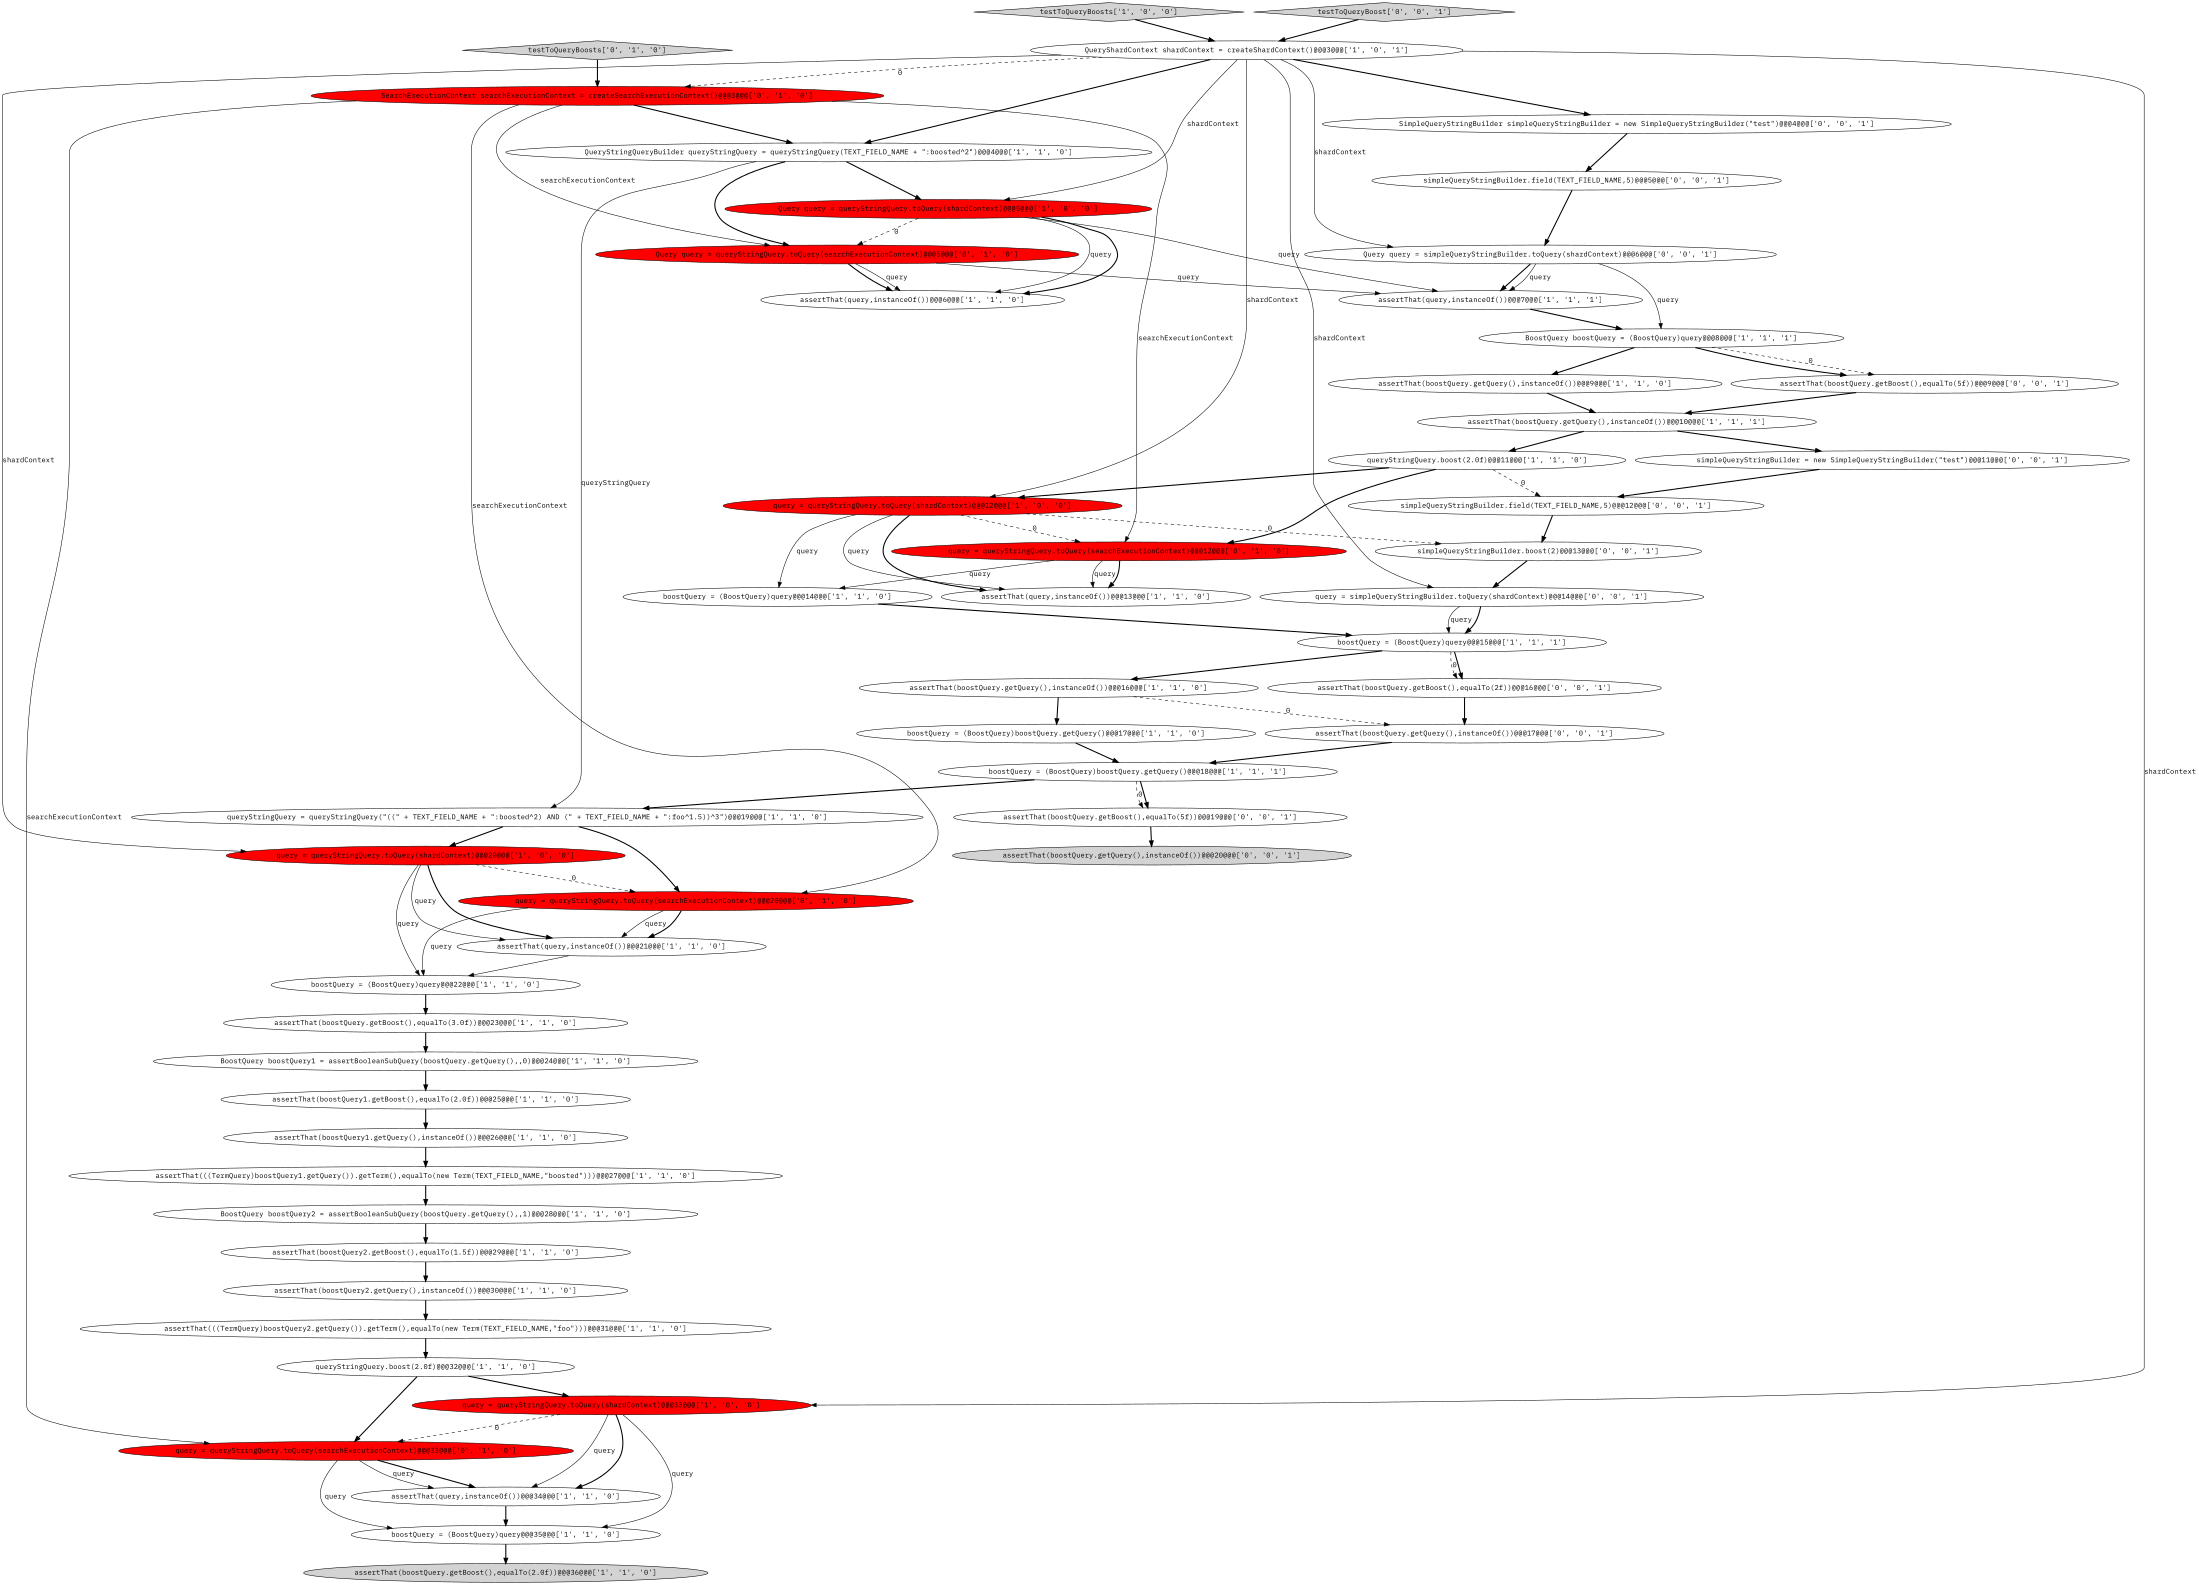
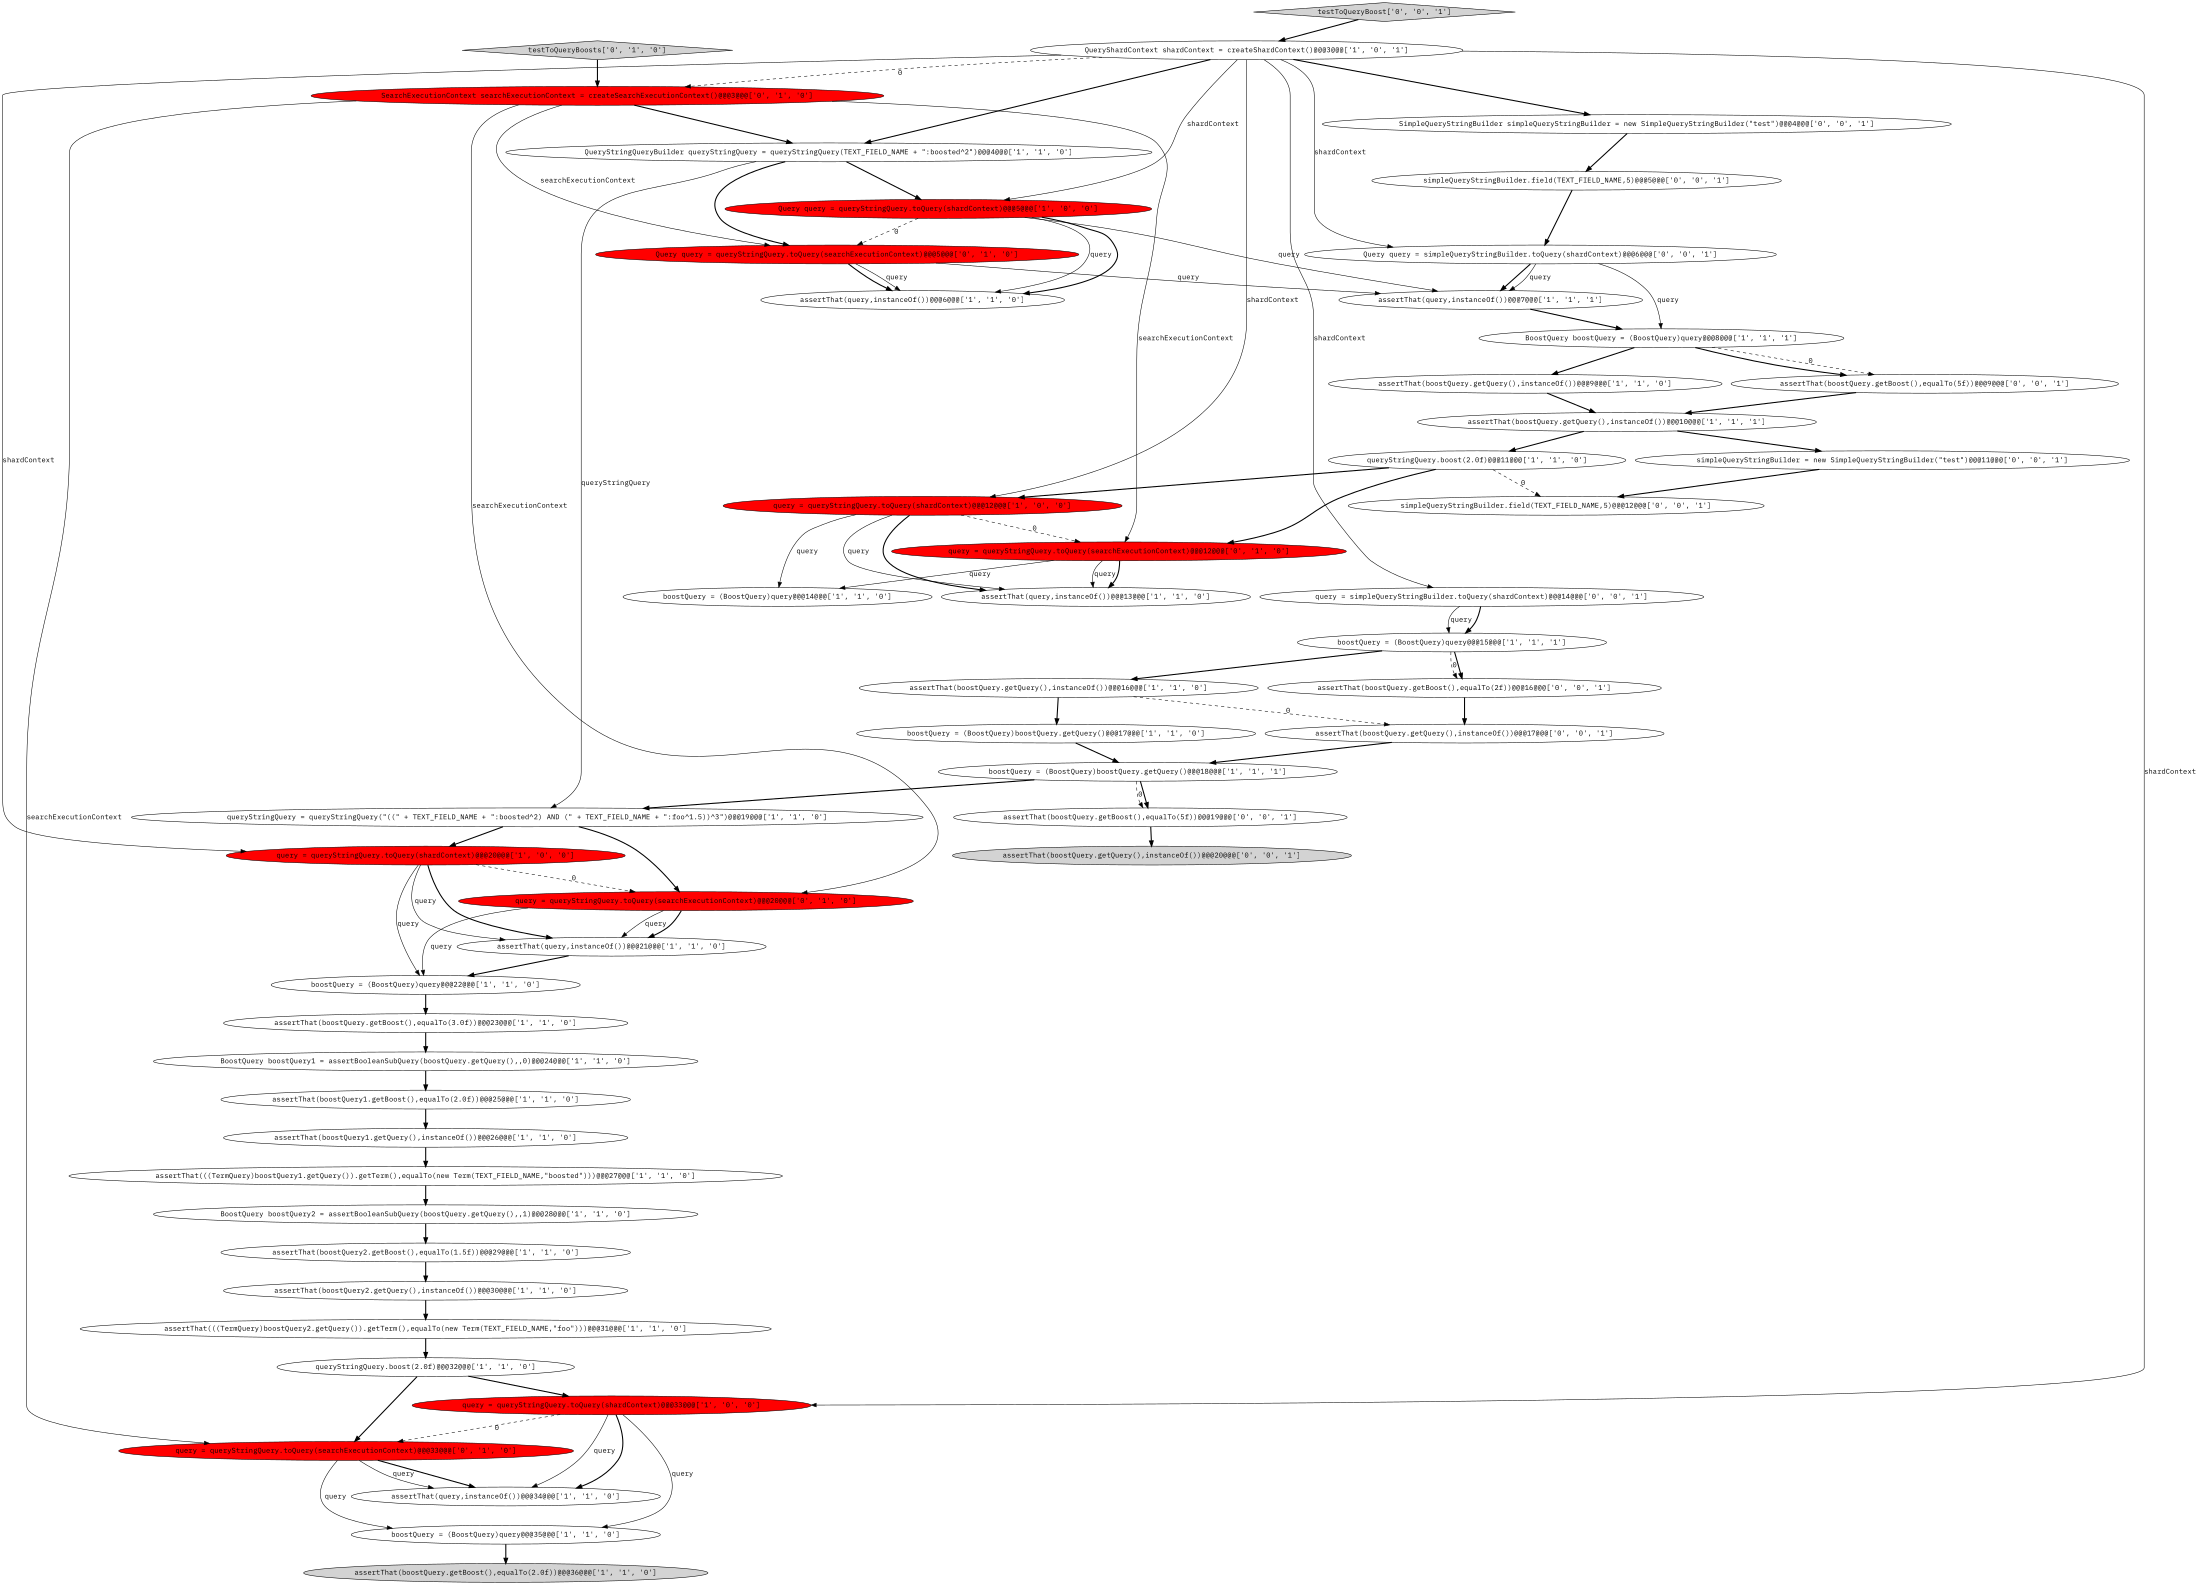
node "testToQueryBoosts['1', '0', '0']": removed
node "simpleQueryStringBuilder.boost(2)@@@13@@@['0', '0', '1']": removed
edge "boostQuery = (BoostQuery)query@@@14@@@['1', '1', '0']" -> "boostQuery = (BoostQuery)query@@@15@@@['1', '1', '1']": removed
edge "assertThat(query,instanceOf())@@@21@@@['1', '1', '0']" -> "boostQuery = (BoostQuery)query@@@22@@@['1', '1', '0']": style solid -> bold
edge "assertThat(query,instanceOf())@@@34@@@['1', '1', '0']" -> "boostQuery = (BoostQuery)query@@@35@@@['1', '1', '0']": removed
